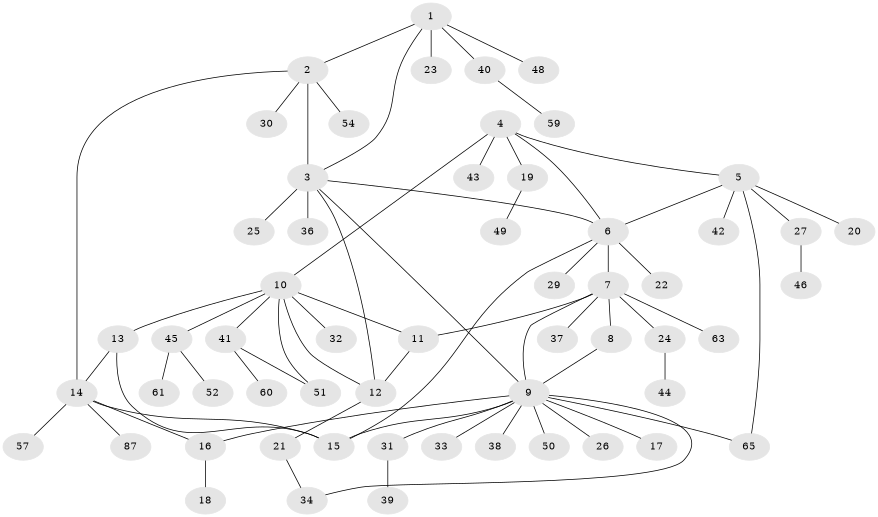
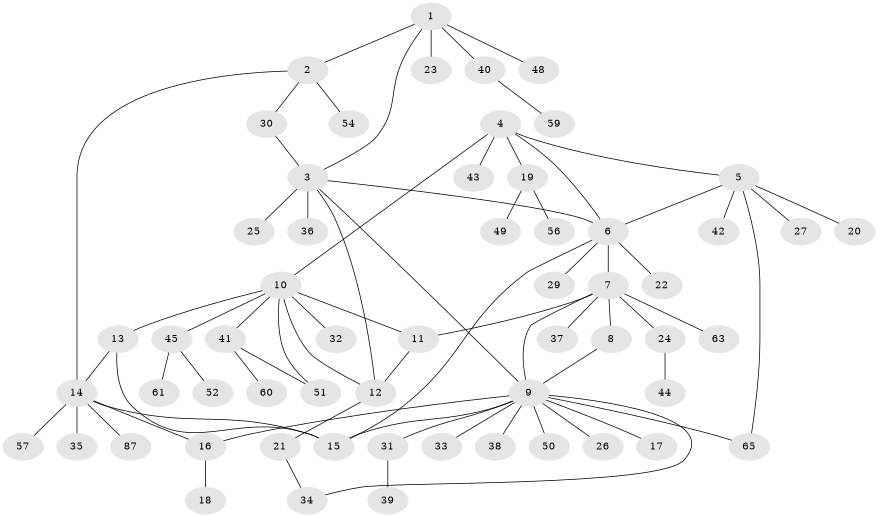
edge "2" -- "3": now "30" -- "3"
node "56": added
node "46": removed
node "35": added
